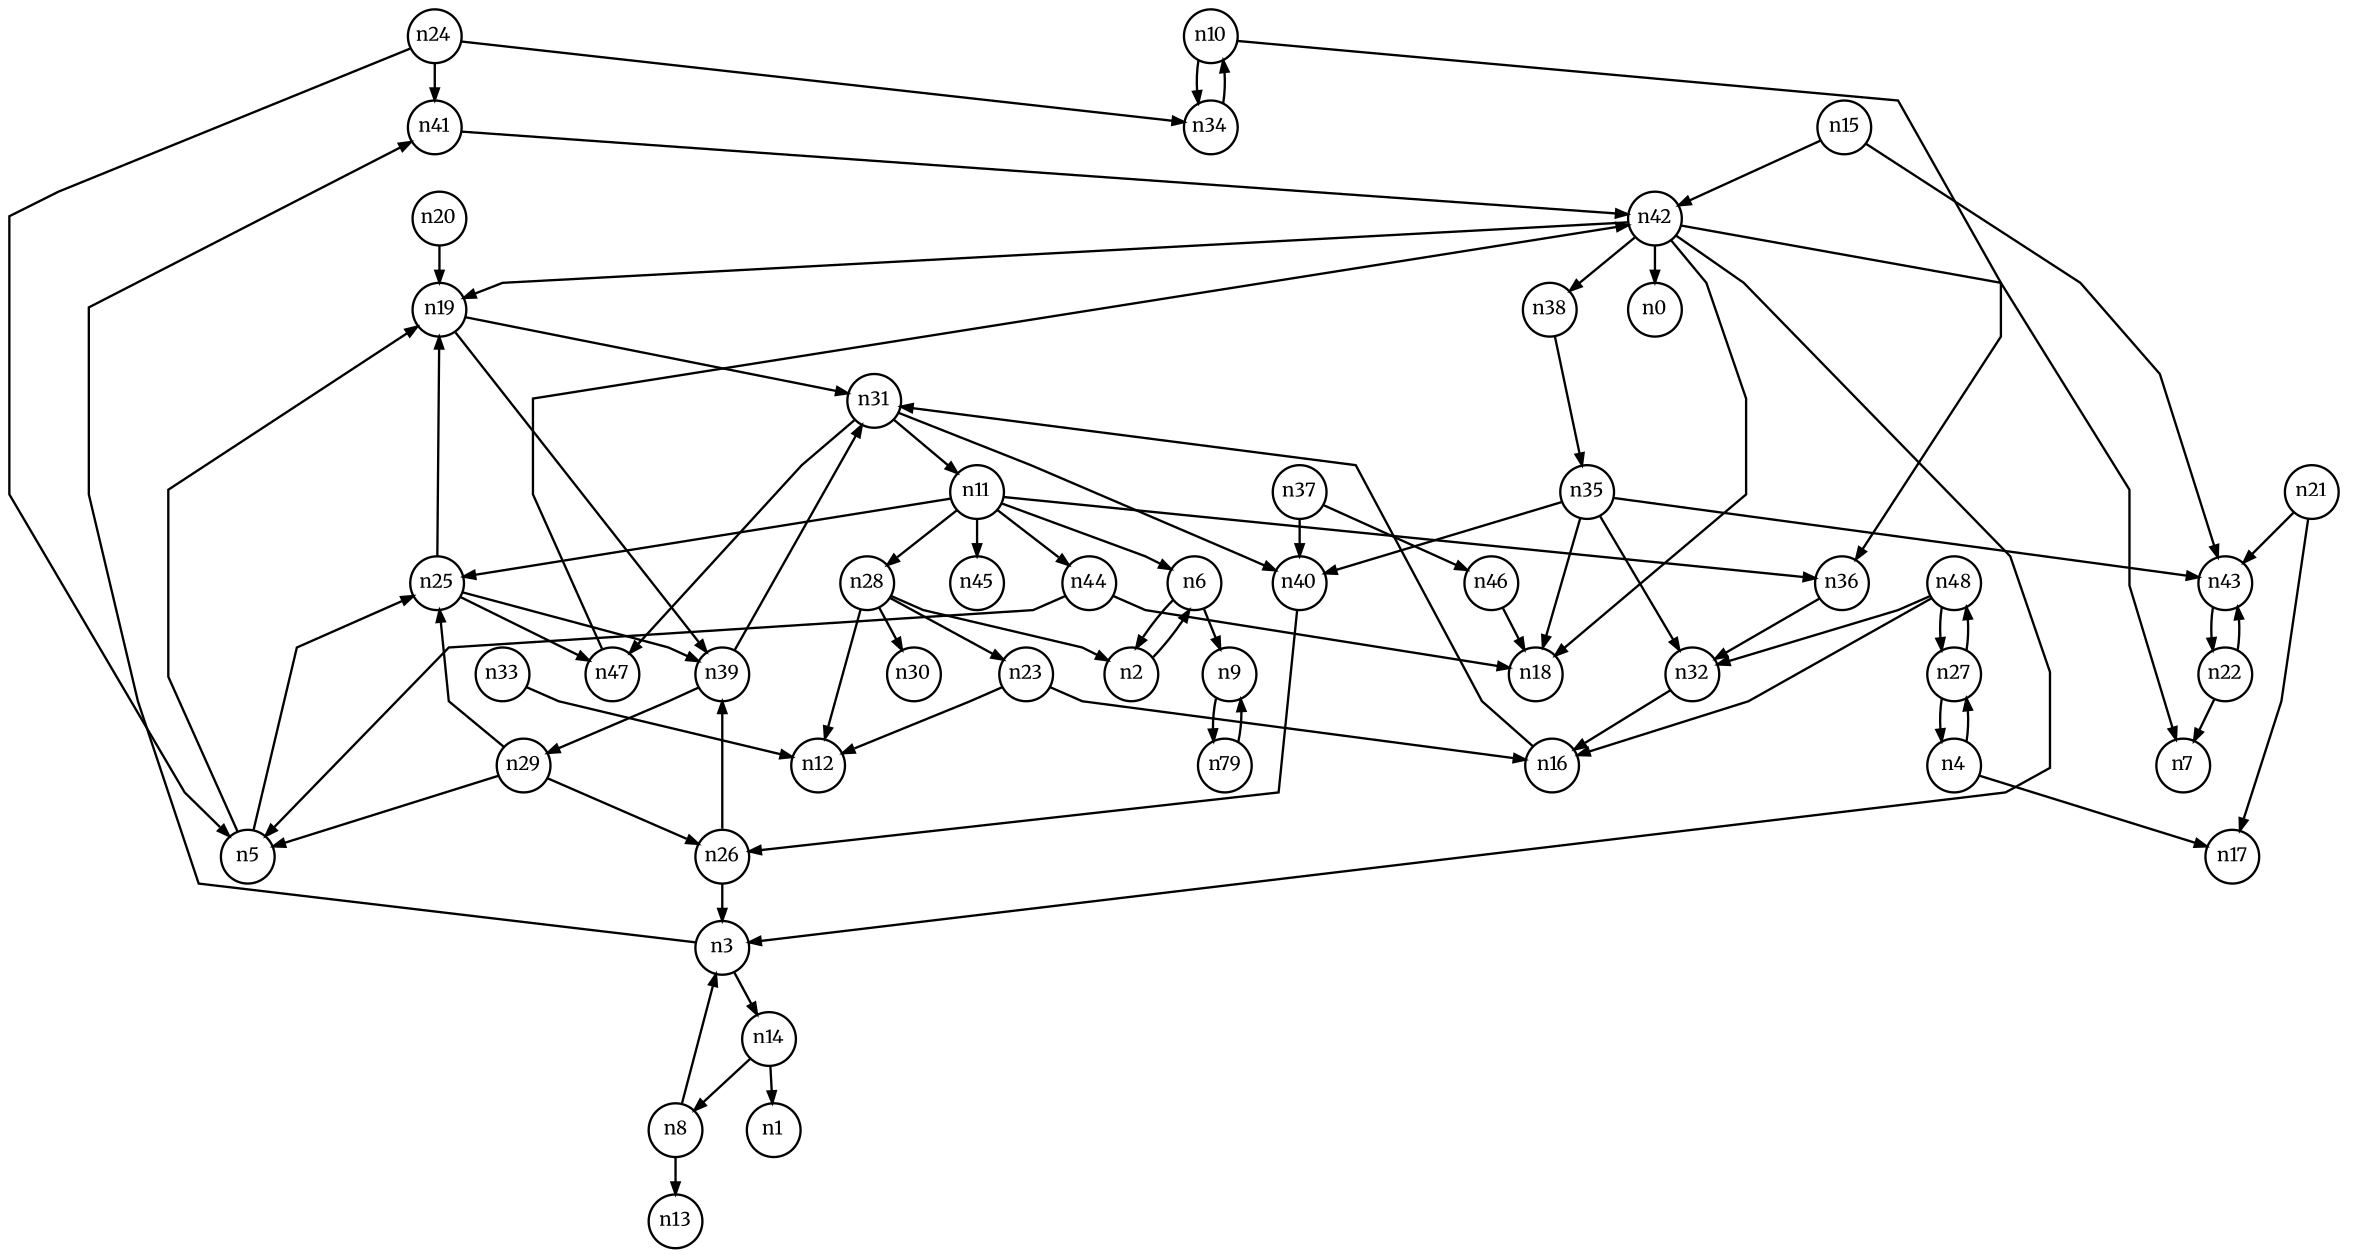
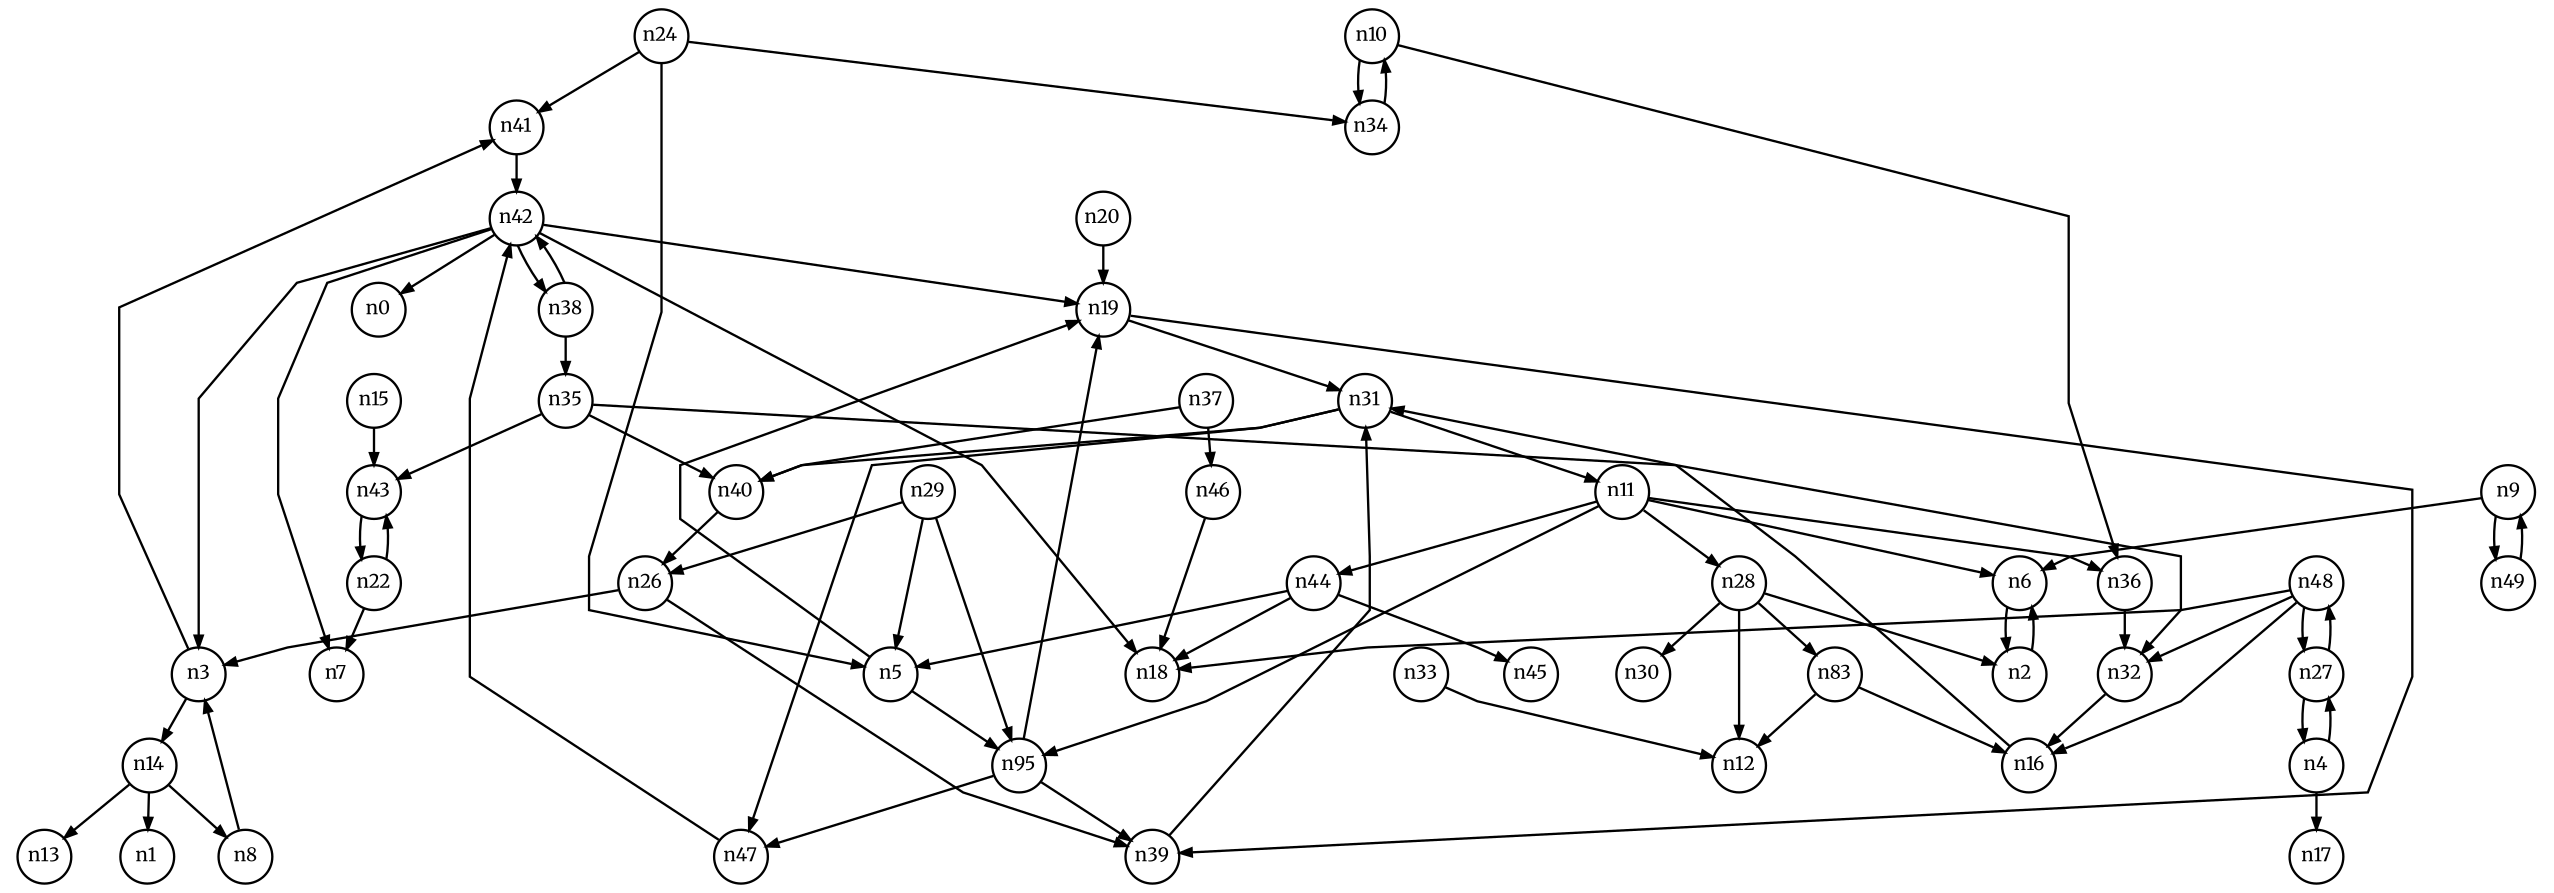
edge "n15" -> "n42": now "n38" -> "n42"
node "n21": removed
edge "n11" -> "n45": now "n44" -> "n45"
edge "n35" -> "n18": now "n48" -> "n18"
node "n25": label "n25" -> "n95"
edge "n6" -> "n9": reversed
node "n23": label "n23" -> "n83"
edge "n39" -> "n29": removed
node "n79": label "n79" -> "n49"
edge "n8" -> "n13": now "n14" -> "n13"
